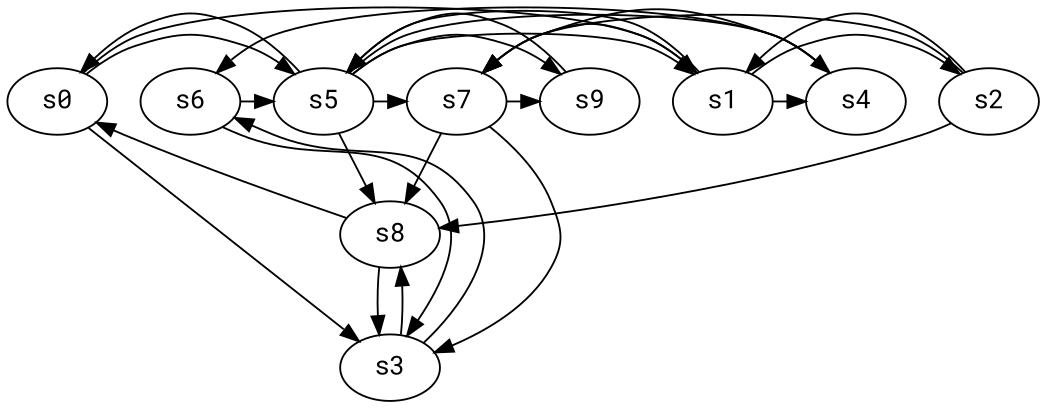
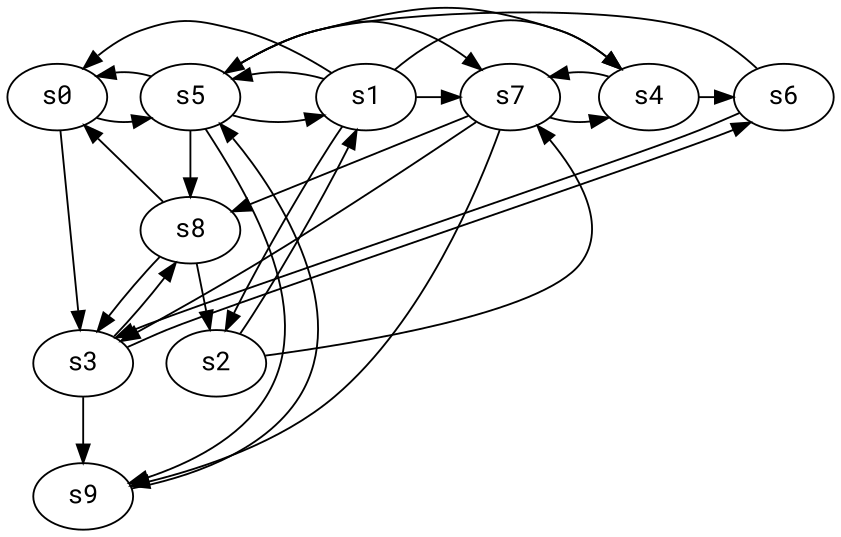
edge "s0" -> "s1": reversed
edge "s7" -> "s4": added
edge "s2" -> "s8": reversed
edge "s3" -> "s9": added
